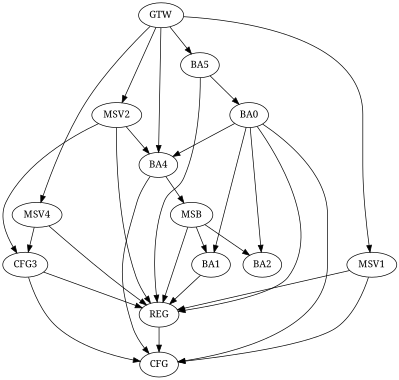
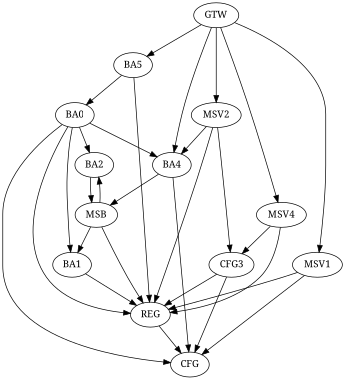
edge "BA2" -> "MSB": added
